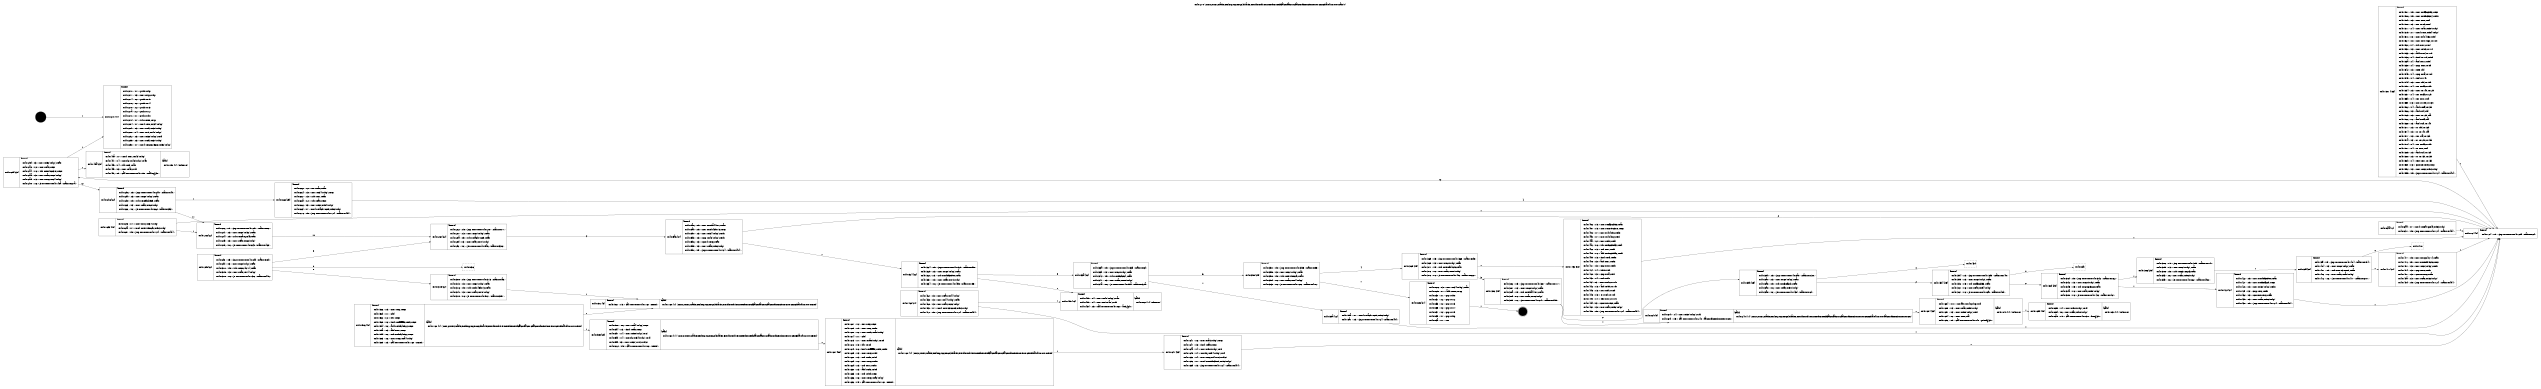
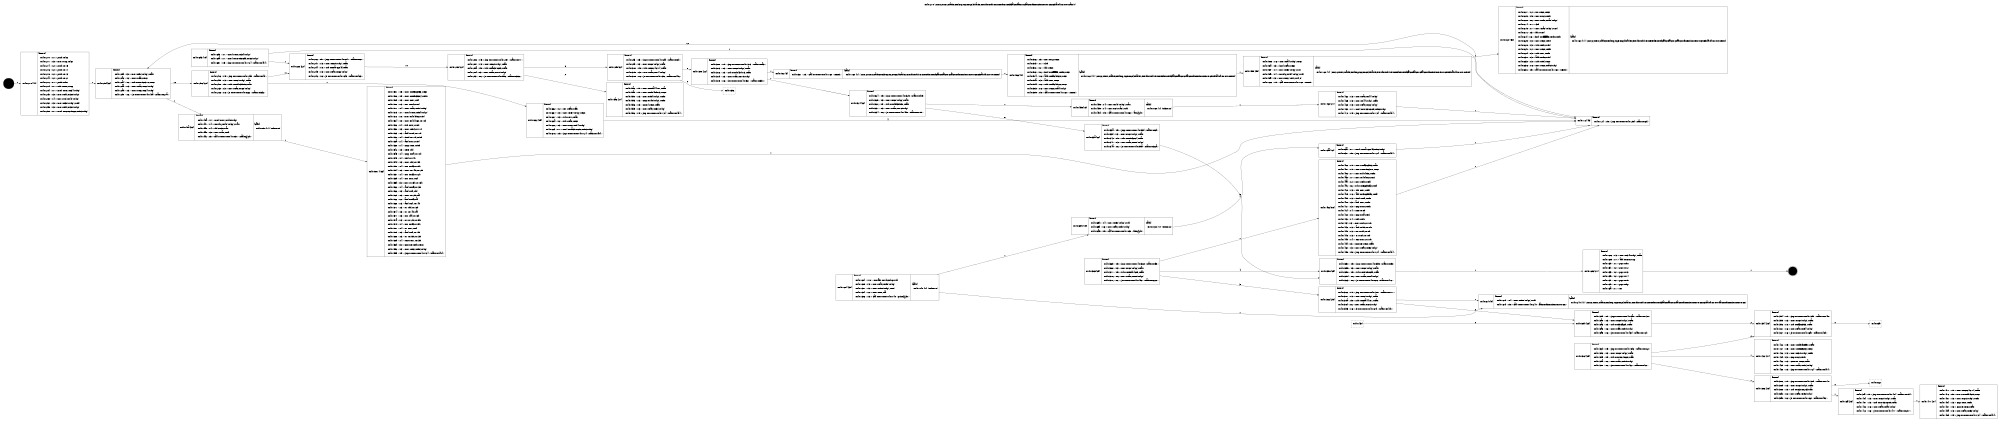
edge "0x40129f [23]" -> "0x401270 [47]": reversed
edge "0x4014ea [23]" -> "0x401501 [153]": added, label "1"
edge "0x40169b [15]" -> "0x4016aa [12]": added, label "1"
edge "0x4015a6 [27]" -> "0x401724 [5]": removed, label "2"
node "0x401418": removed
edge "0x401477 [27]" -> "0x401724 [5]": removed, label "1"
edge "0x4012f8 [22]" -> "0x4012e2 [22]": reversed
edge "0x4015a6 [27]" -> "0x401324 [22]": now "0x40130e [22]" -> "0x401324 [22]"
edge "0x401350 [25]" -> "0x401369 [25]": reversed
edge "0x40139b [25]" -> "0x40143d": reversed
edge "0x4013b4 [25]" -> "0x4013cd [25]": reversed
edge "0x401462 [21]" -> "0x401455 [13]": reversed
edge "0x401422 [27]" -> "0x401724 [5]": removed, label "1"
edge "0x4015c6 [40]" -> "0x4015c1 [5]": reversed
edge "0x40167b [9]" -> "0x401684 [23]": reversed
node "0x40159a [12]": removed
node "0x401641 [33]": removed
node "0x4016c2": added
